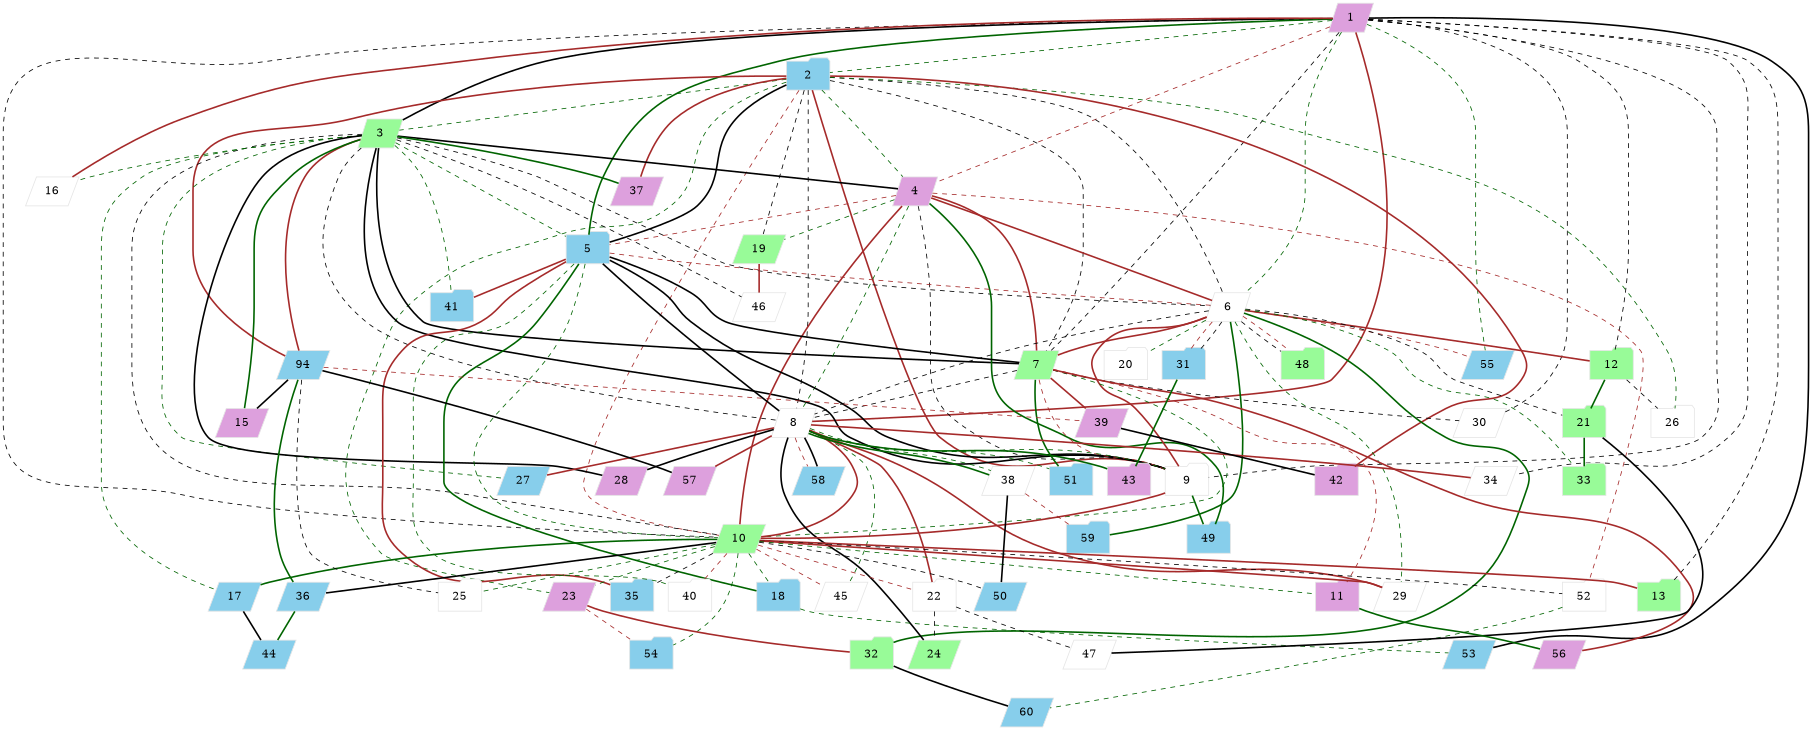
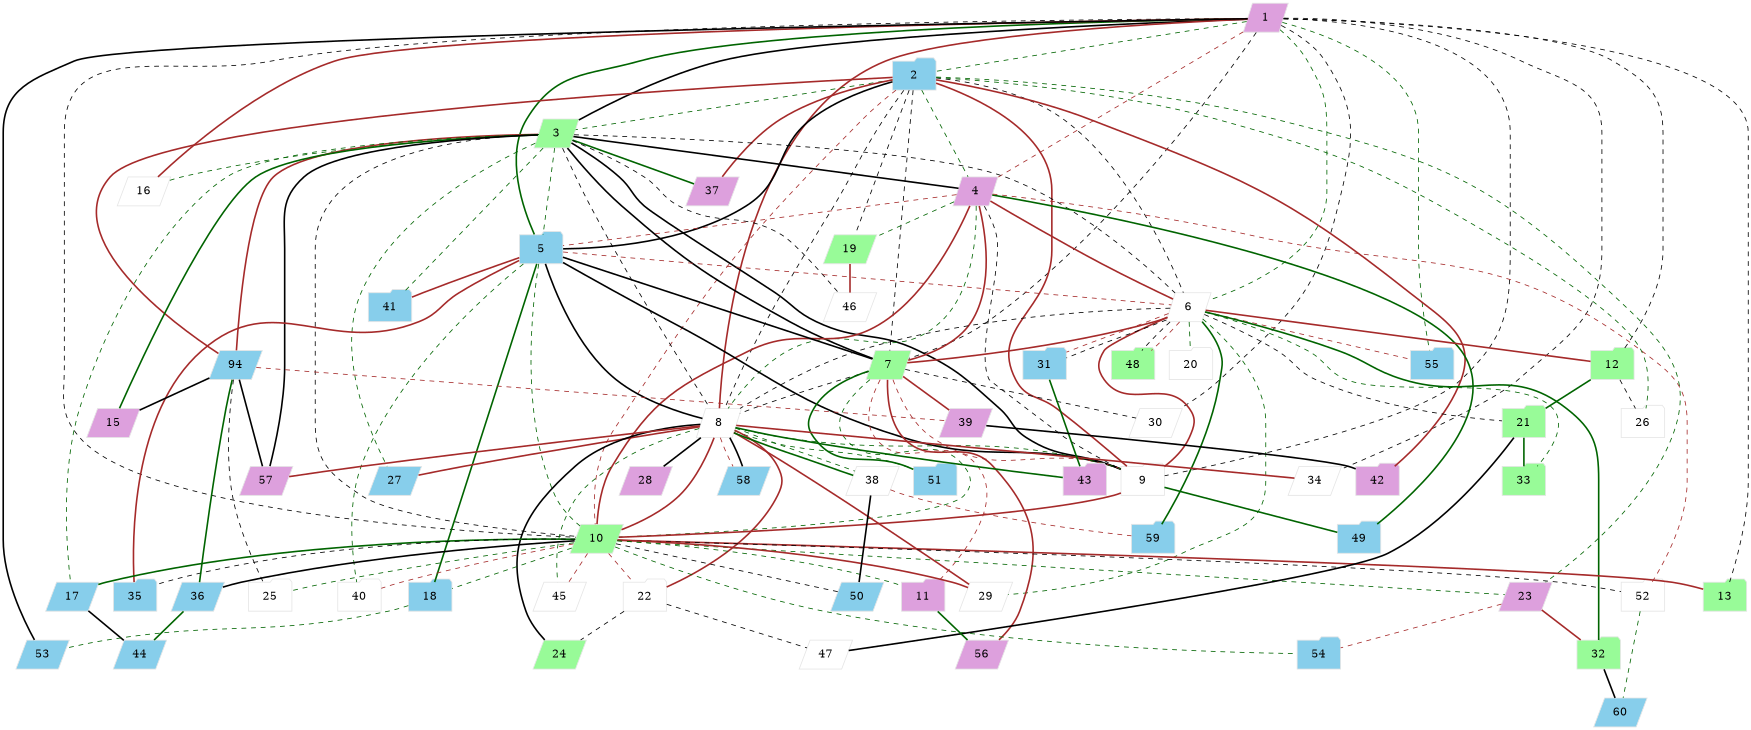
node "55": shape parallelogram -> folder
edge "3" -- "28": now "3" -- "57"
